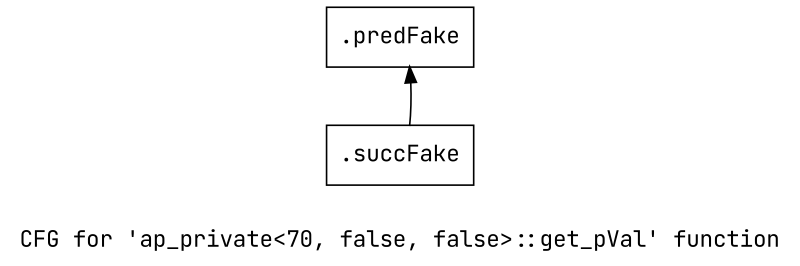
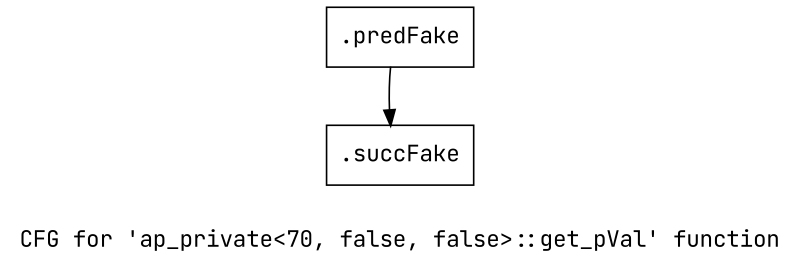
edge ".succFake" -> ".predFake": reversed
